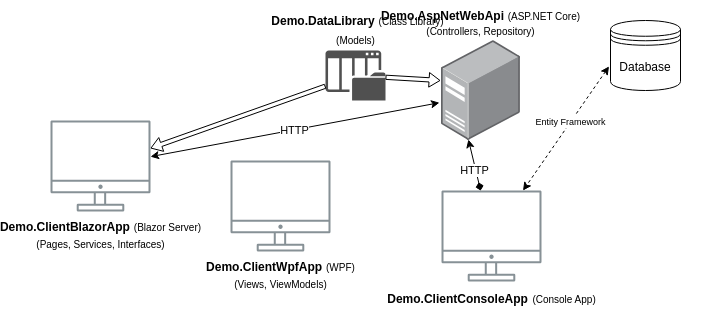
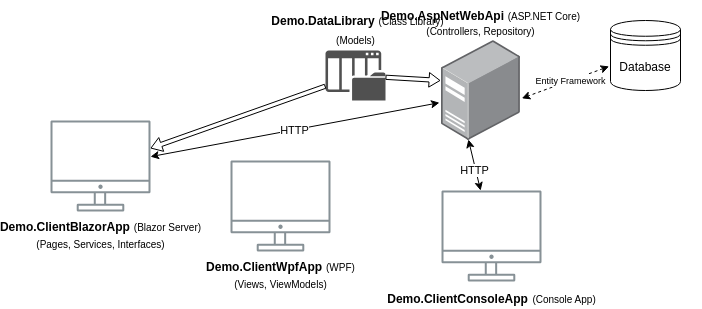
edge "Database" -- "Demo.ClientConsoleApp (Console App)": now "Database" -- "Demo.AspNetWebApi (ASP.NET Core) (Controllers, Repository)"
edge "Demo.AspNetWebApi (ASP.NET Core) (Controllers, Repository)" -- "Demo.ClientConsoleApp (Console App)": arrowhead diamond -> classic
